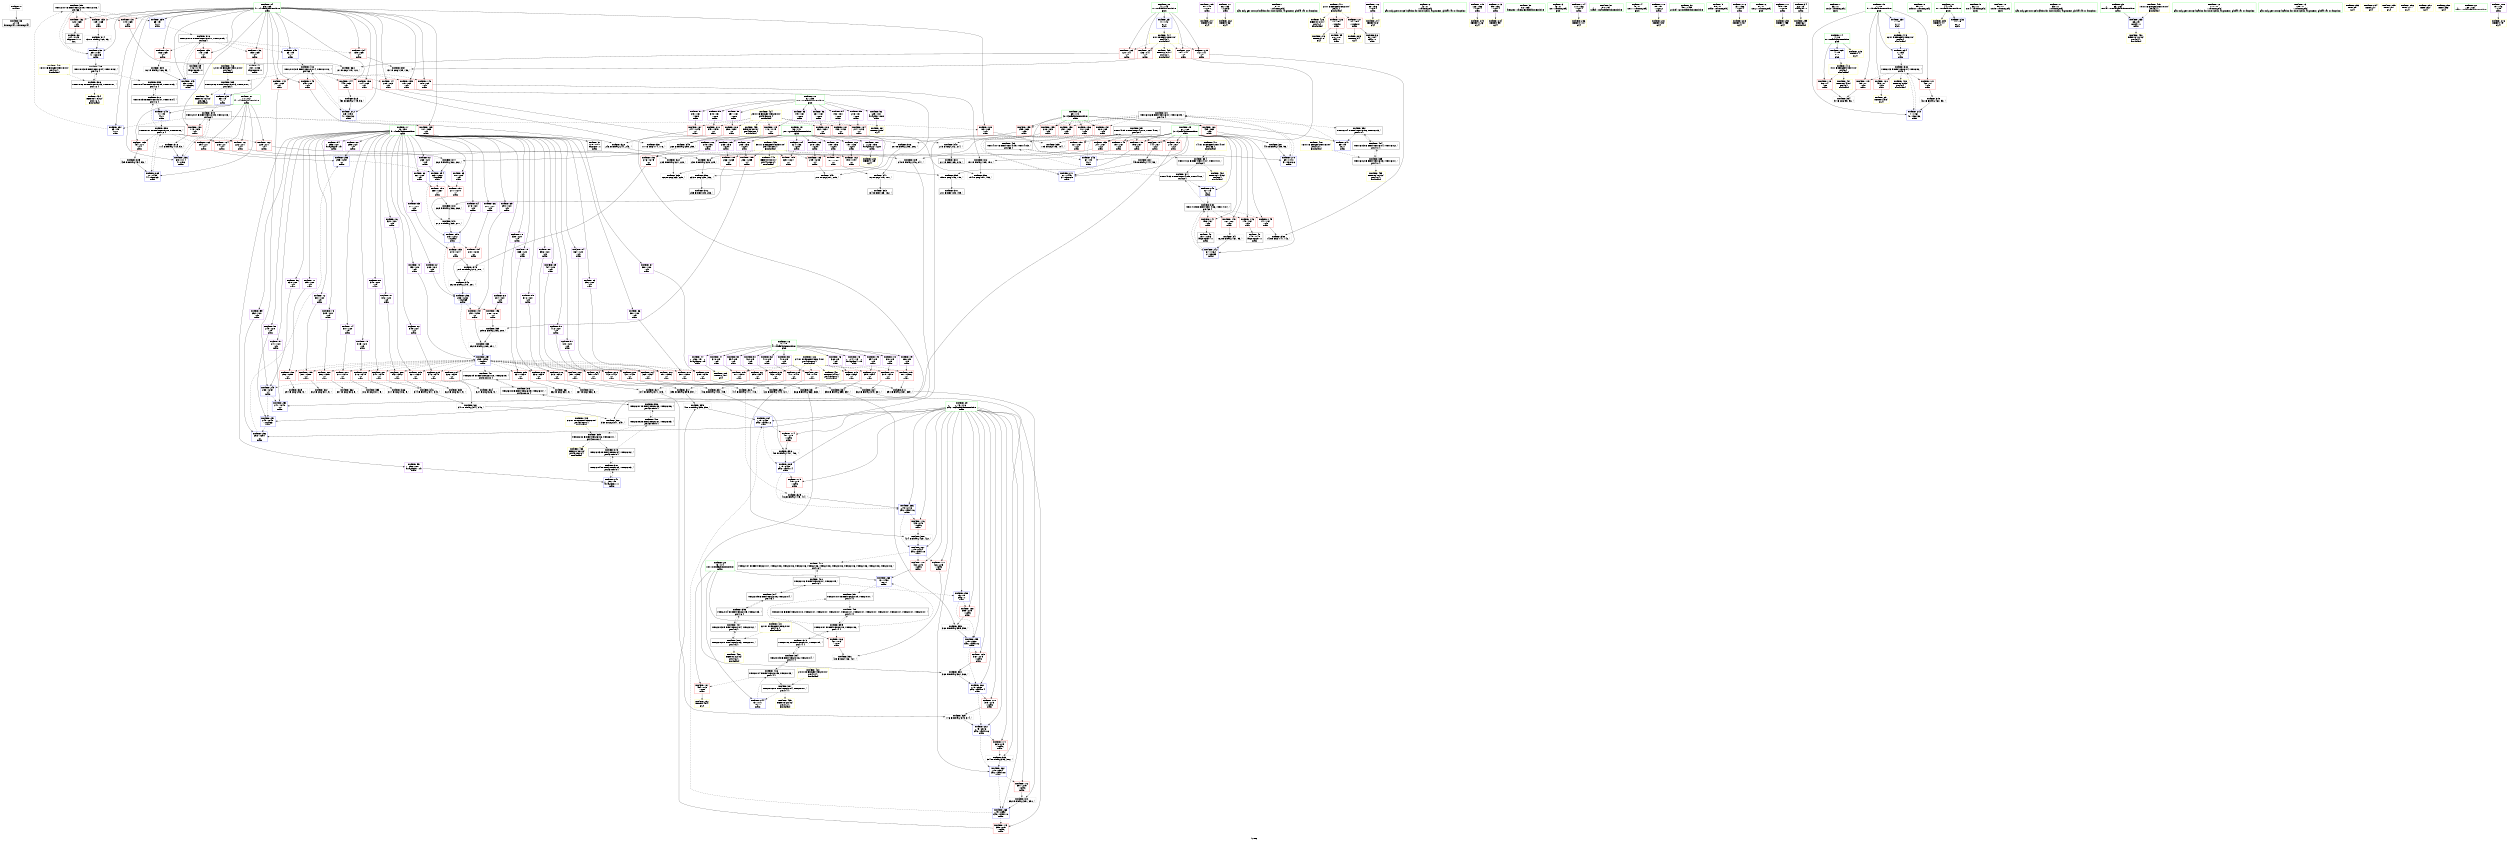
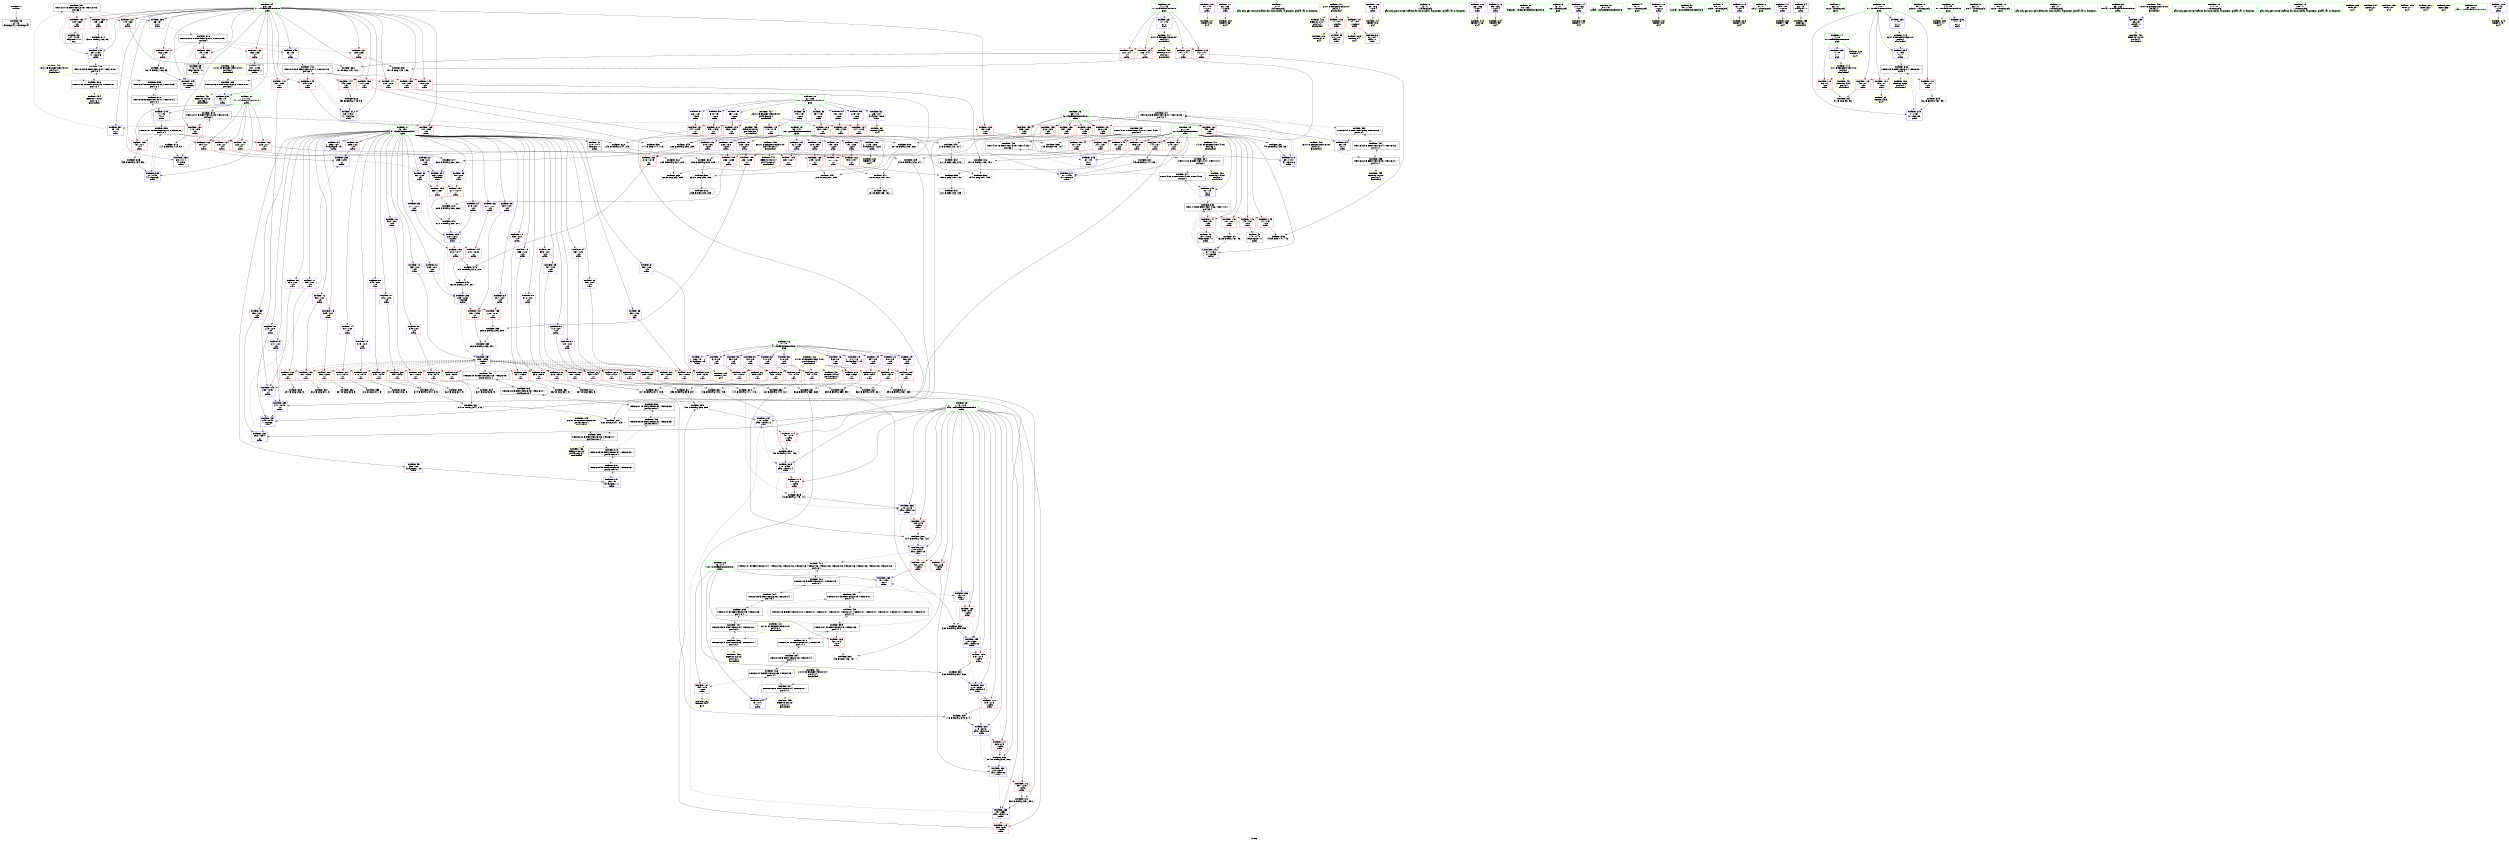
node "NodeID: 414": text "8V_1 = PHI(MR_8V_0)" -> "8V_1 = ENCHI(MR_8V_0)"
edge "NodeID: 17" -> "NodeID: 61": removed
node "NodeID: 192": text "main" -> "call"
node "NodeID: 86": text "main" -> "call"
edge "NodeID: 249" -> "NodeID: 251": now "NodeID: 250" -> "NodeID: 251"
